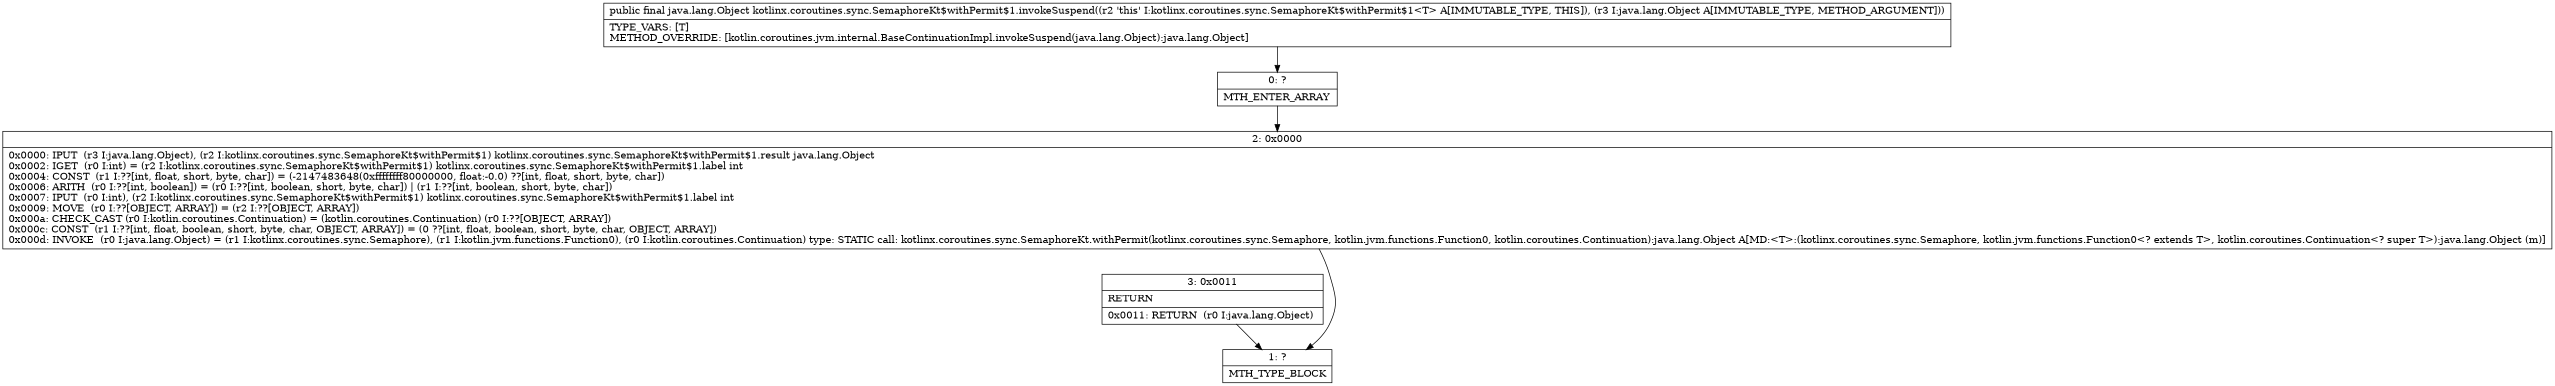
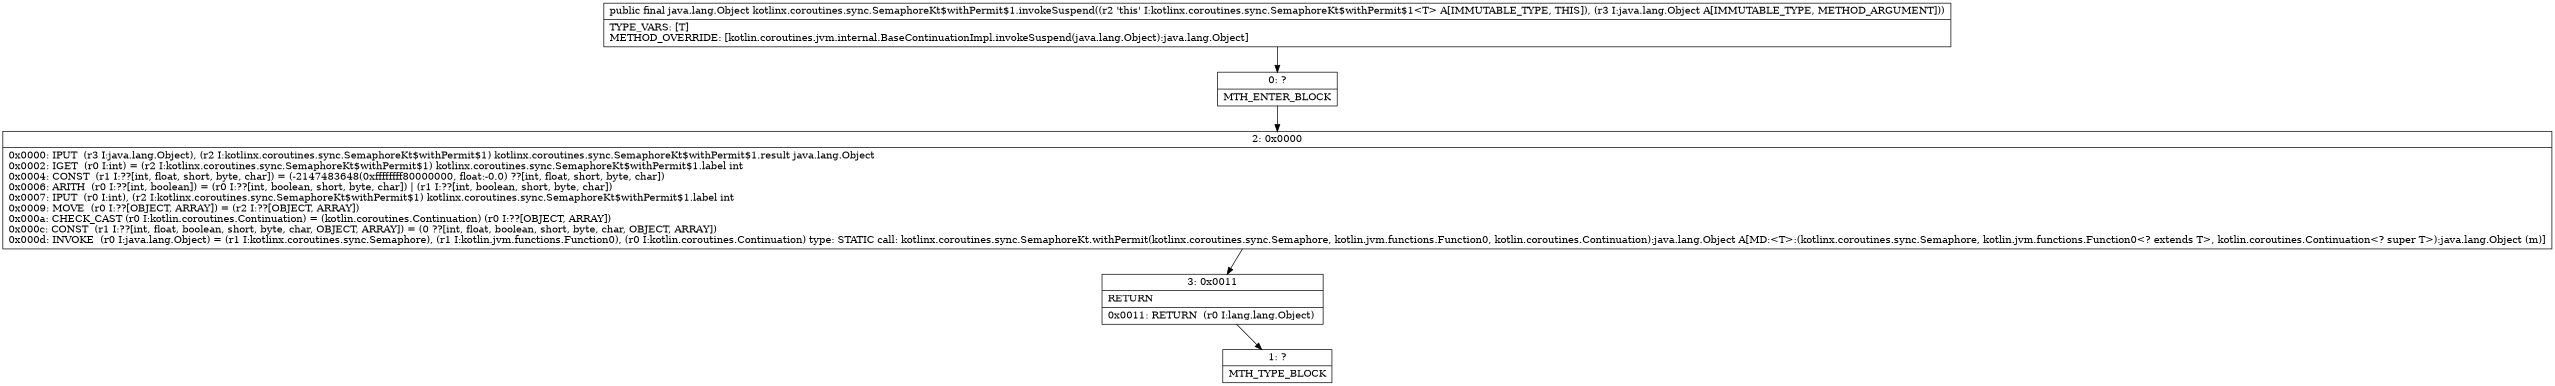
node "0: ?": text "MTH_ENTER_ARRAY" -> "MTH_ENTER_BLOCK"
edge "2: 0x0000" -> "1: ?": now "2: 0x0000" -> "3: 0x0011"
node "3: 0x0011": text "0x0011: RETURN  (r0 I:java.lang.Object)" -> "0x0011: RETURN  (r0 I:lang.lang.Object)"
